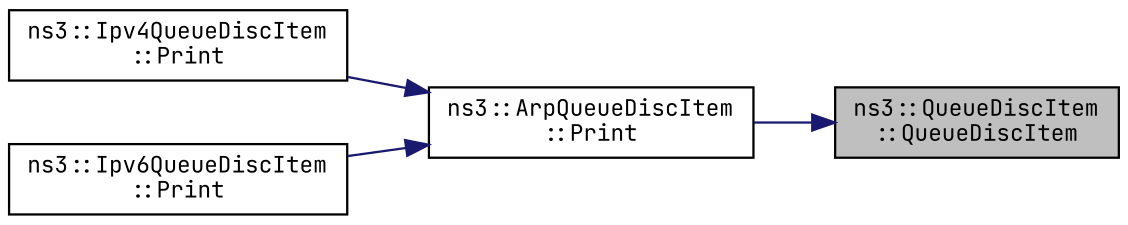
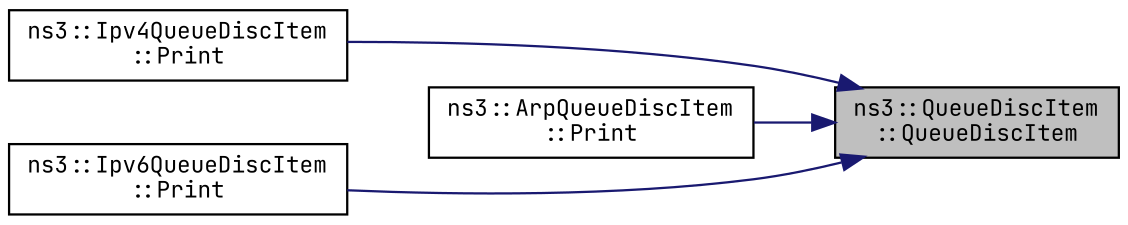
edge "ns3::Ipv4QueueDiscItem ::Print" -> "ns3::ArpQueueDiscItem ::Print": now "ns3::Ipv4QueueDiscItem ::Print" -> "ns3::QueueDiscItem ::QueueDiscItem"
edge "ns3::Ipv6QueueDiscItem ::Print" -> "ns3::ArpQueueDiscItem ::Print": now "ns3::Ipv6QueueDiscItem ::Print" -> "ns3::QueueDiscItem ::QueueDiscItem"
